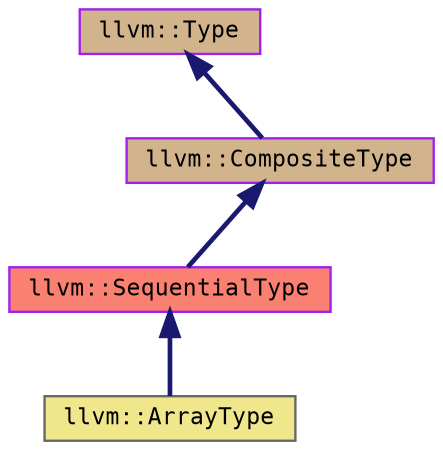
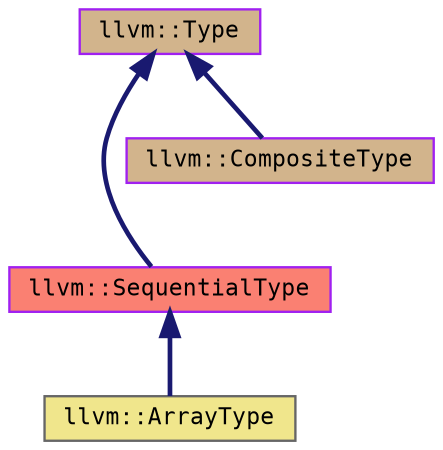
edge "llvm::SequentialType" -> "llvm::CompositeType": now "llvm::SequentialType" -> "llvm::Type"
